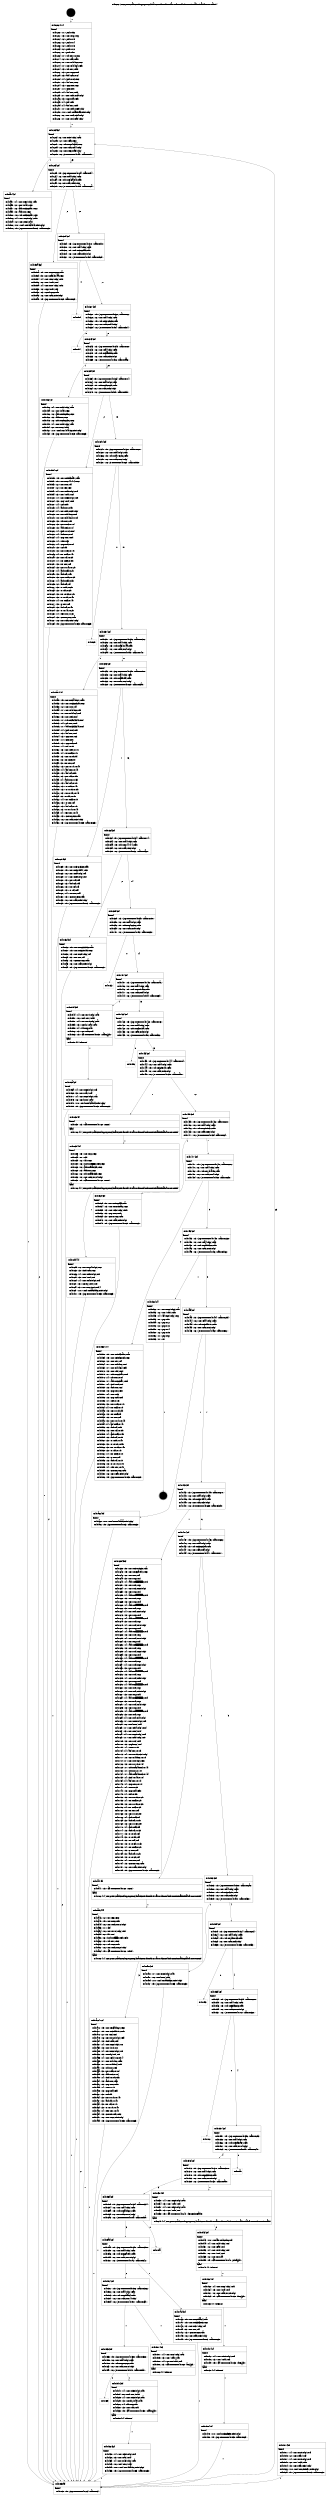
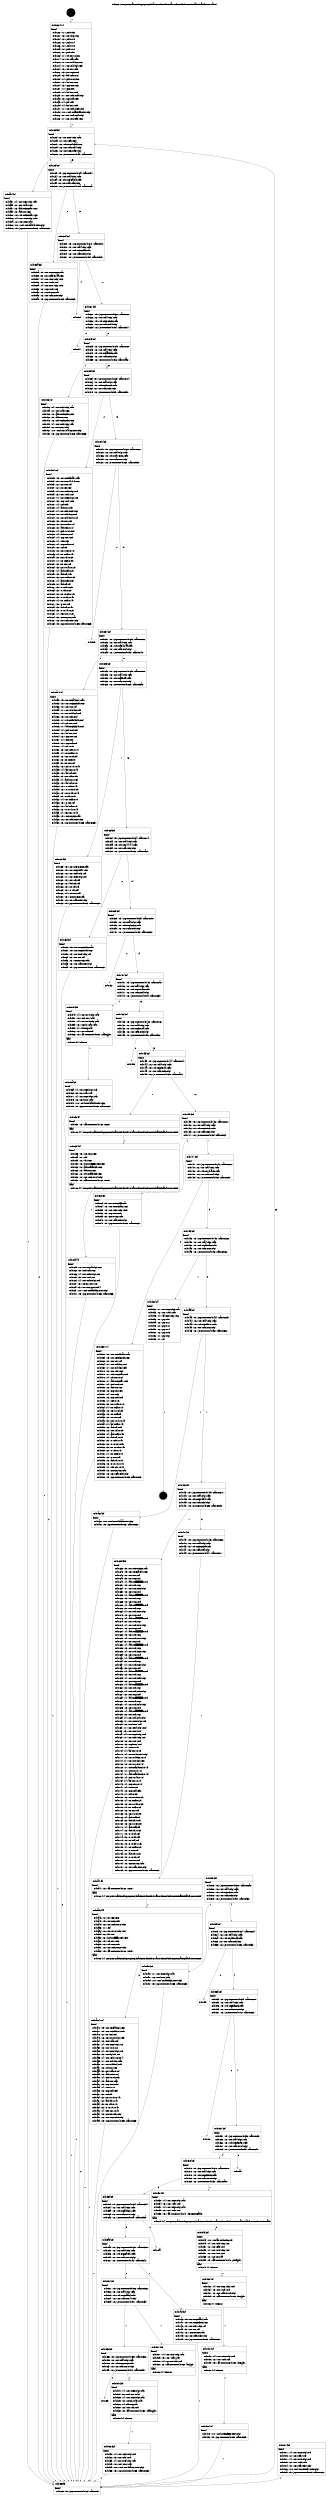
edge "0x4014e7 [28]" -> "0x401503 [28]": removed, label "5"
